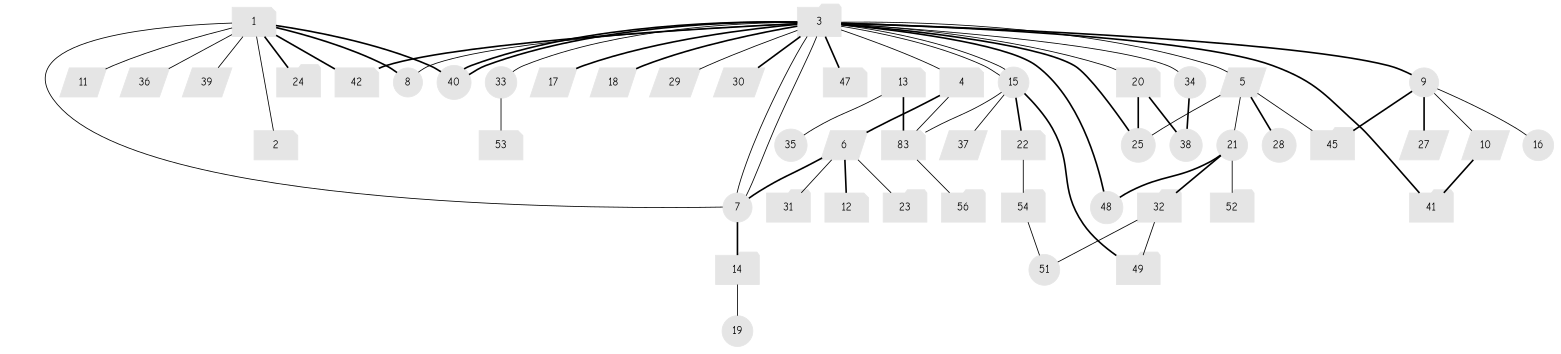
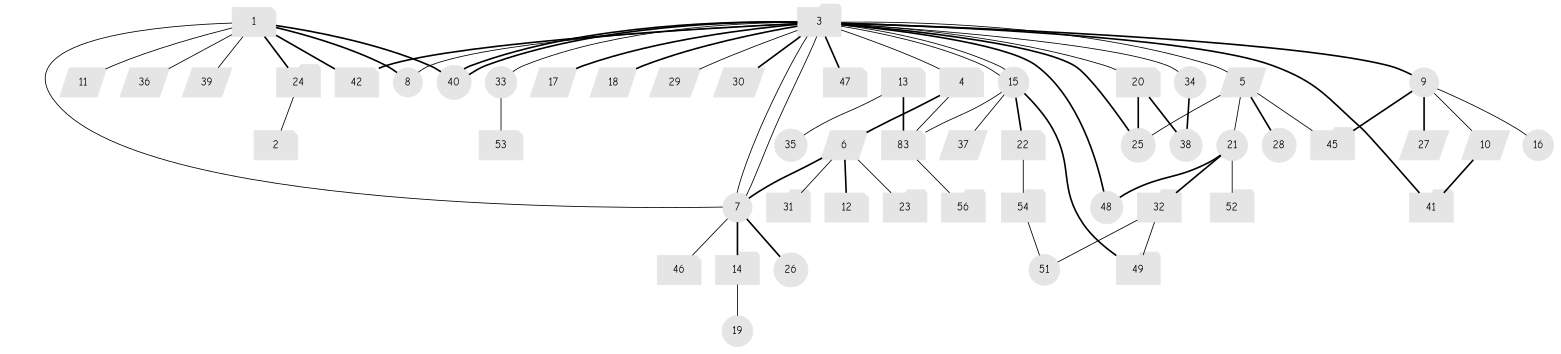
edge "1" -- "2": now "24" -- "2"
node "46": added
node "26": added
